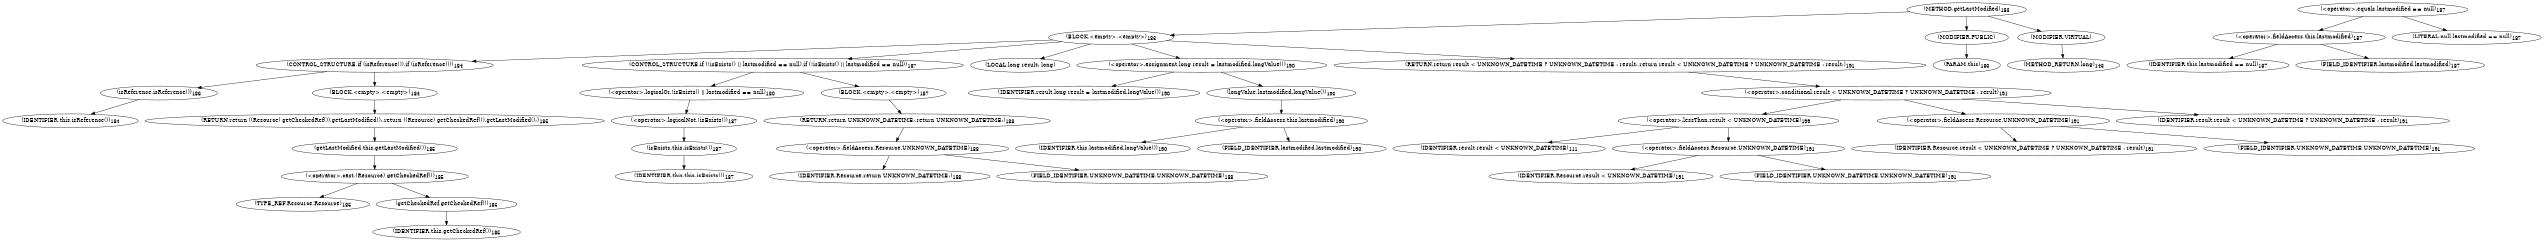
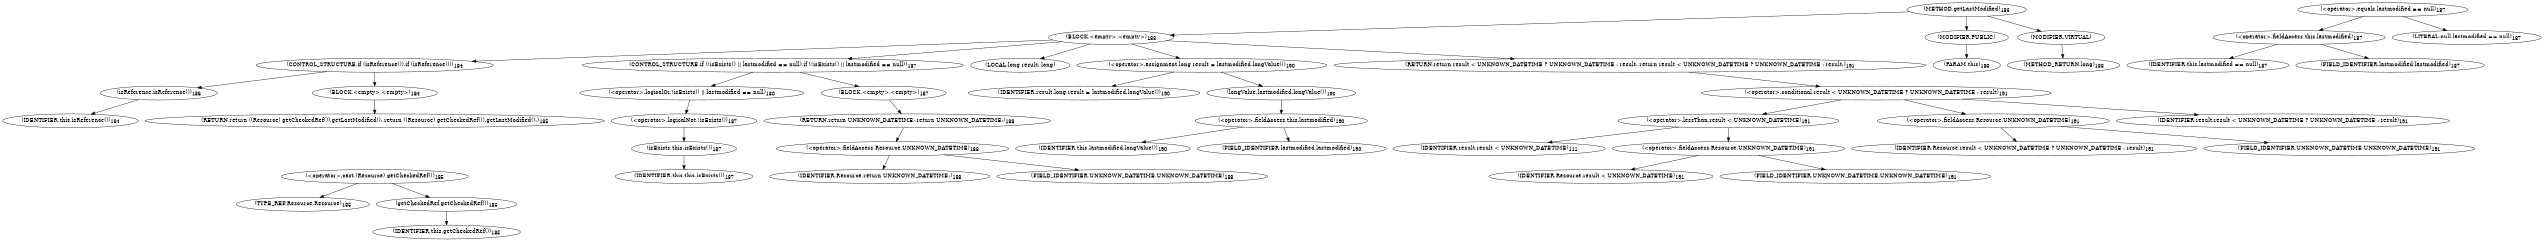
node "(METHOD_RETURN,long)": text "143" -> "183"
node "(<operator>.lessThan,result < UNKNOWN_DATETIME)": text "199" -> "191"
node "(getLastModified,this.getLastModified())": removed
